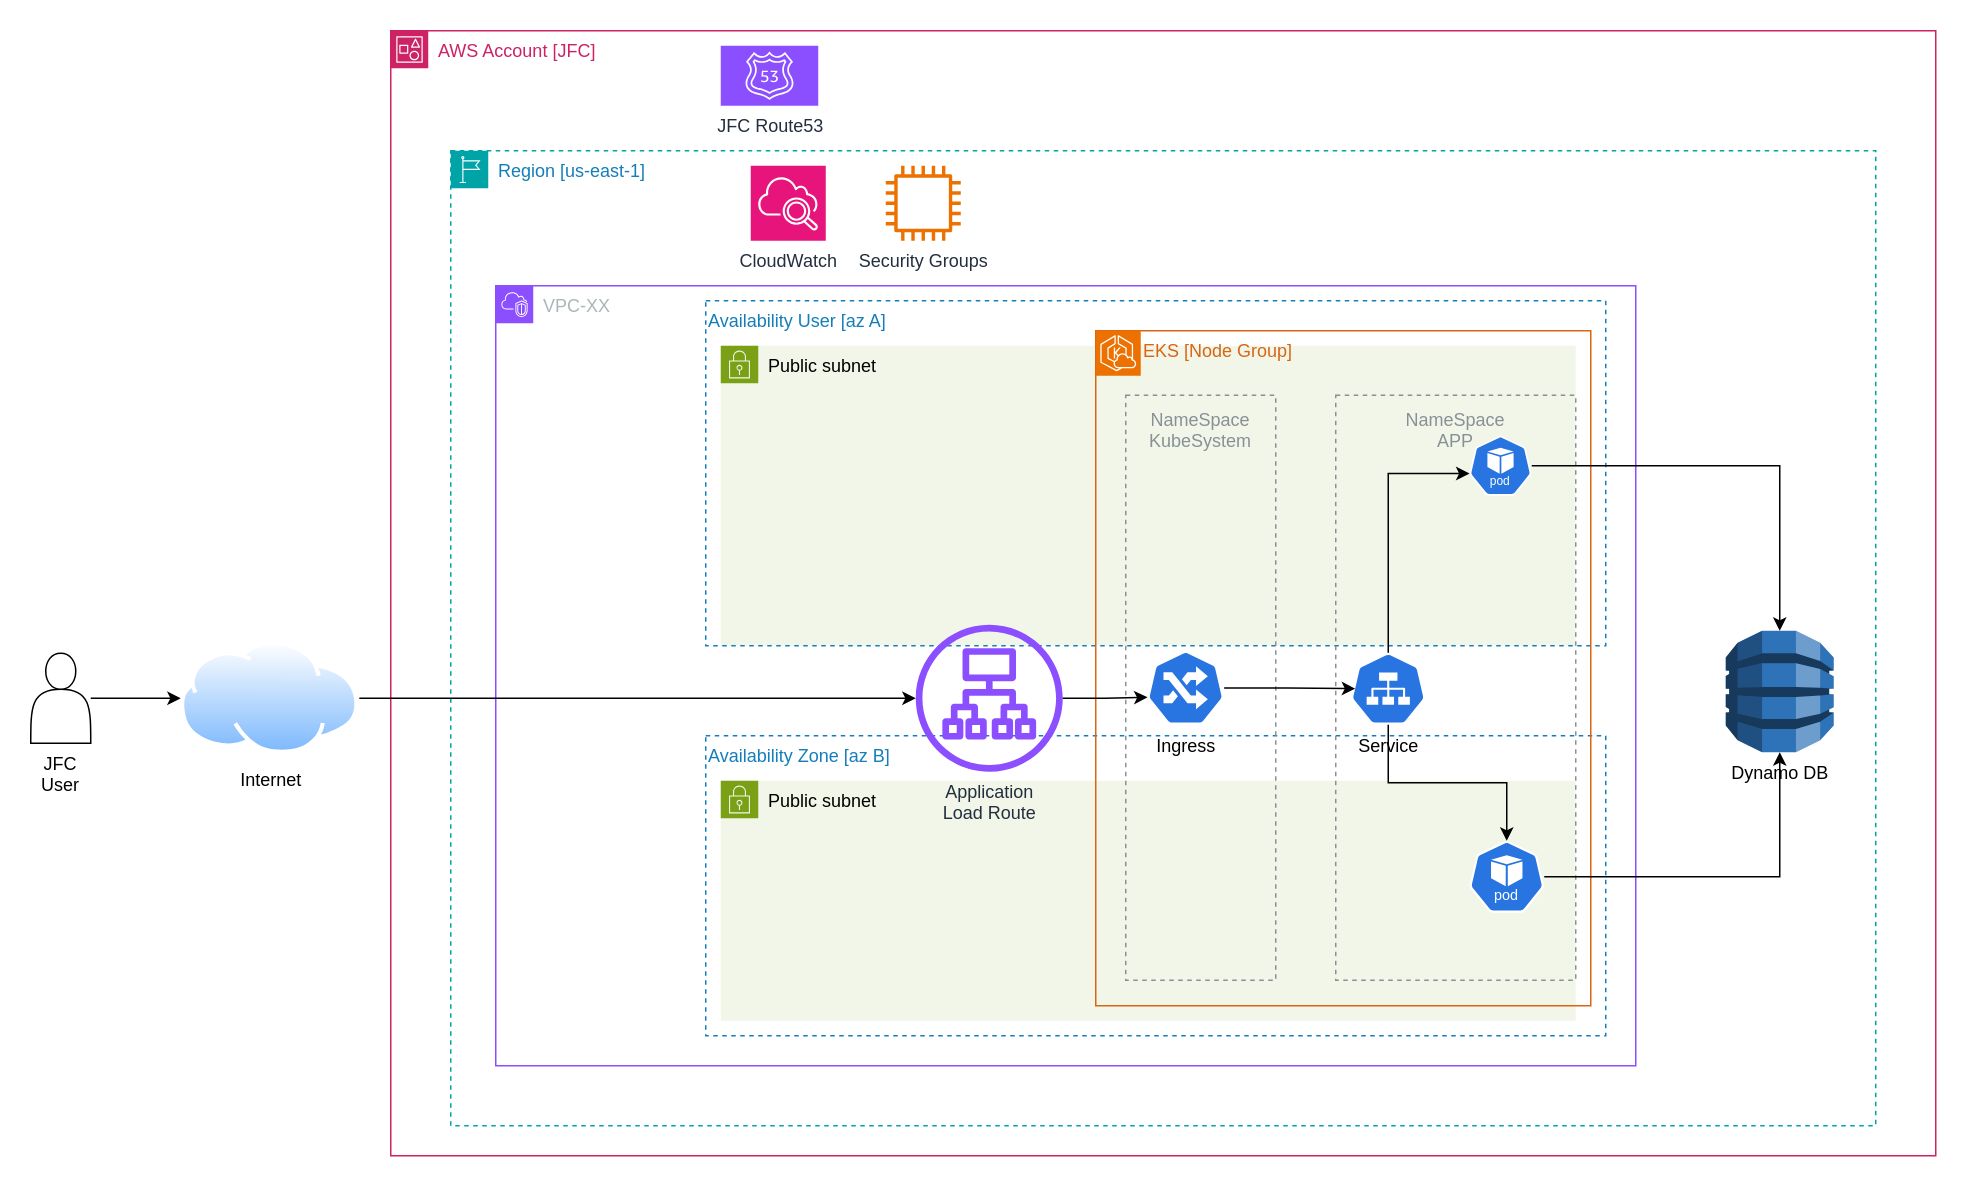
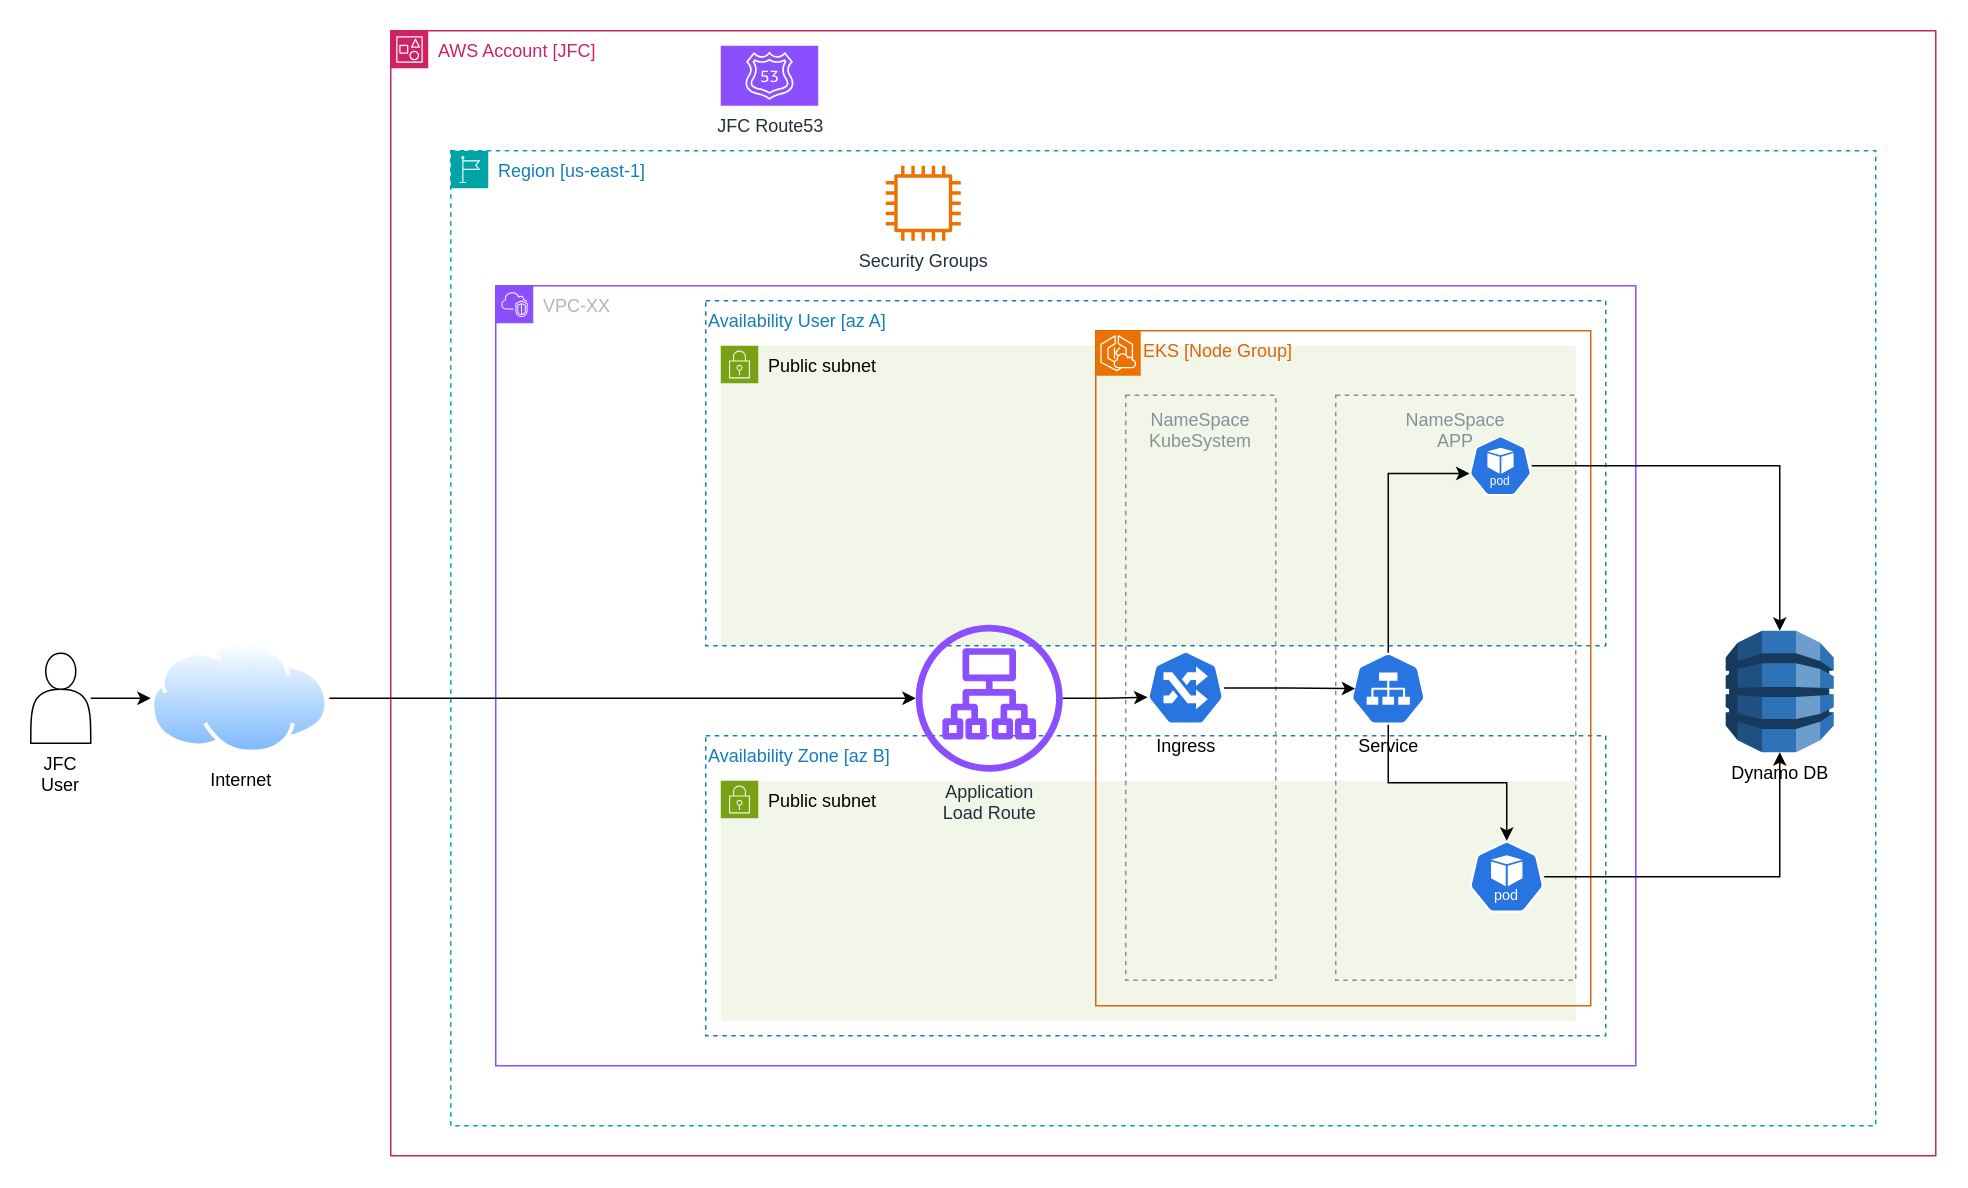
node "CloudWatch": removed
node "Internet": moved (270, 698) -> (240, 698)
